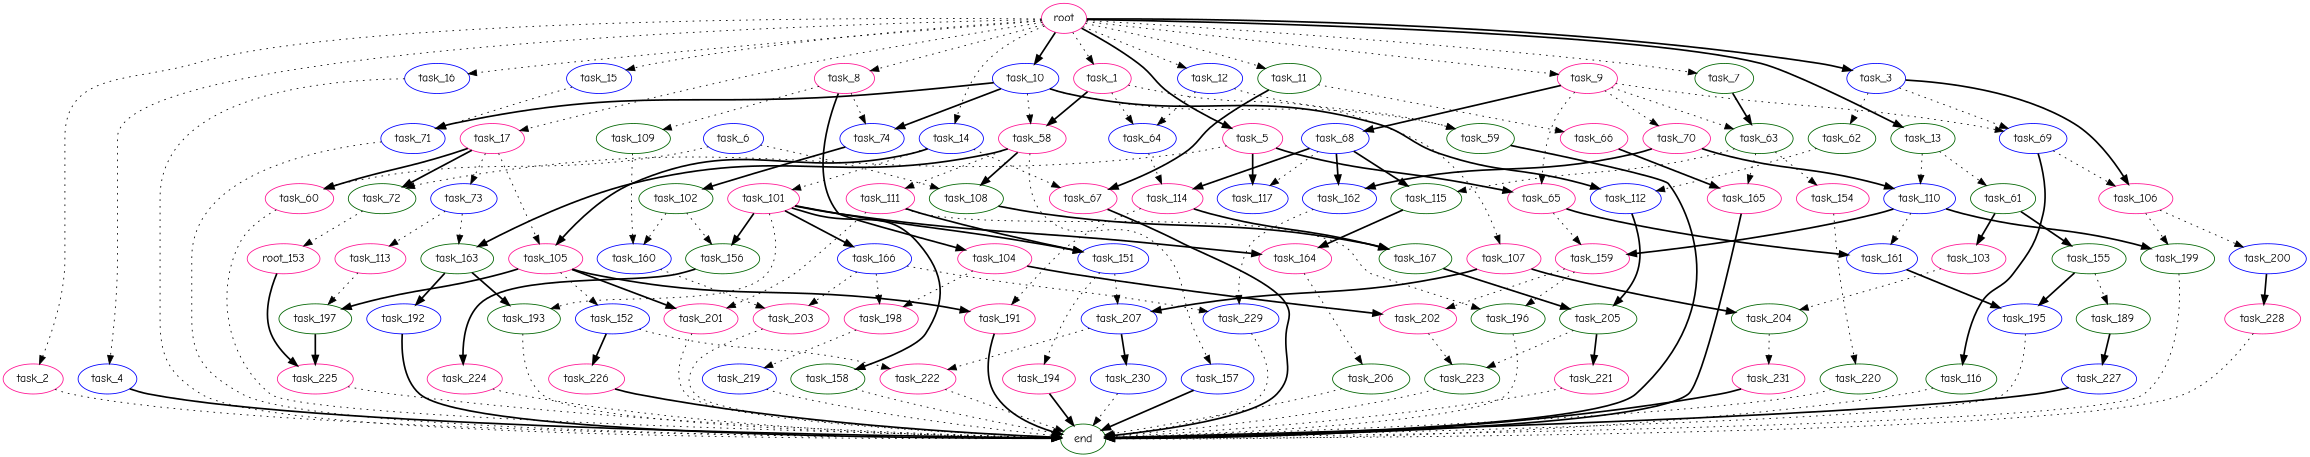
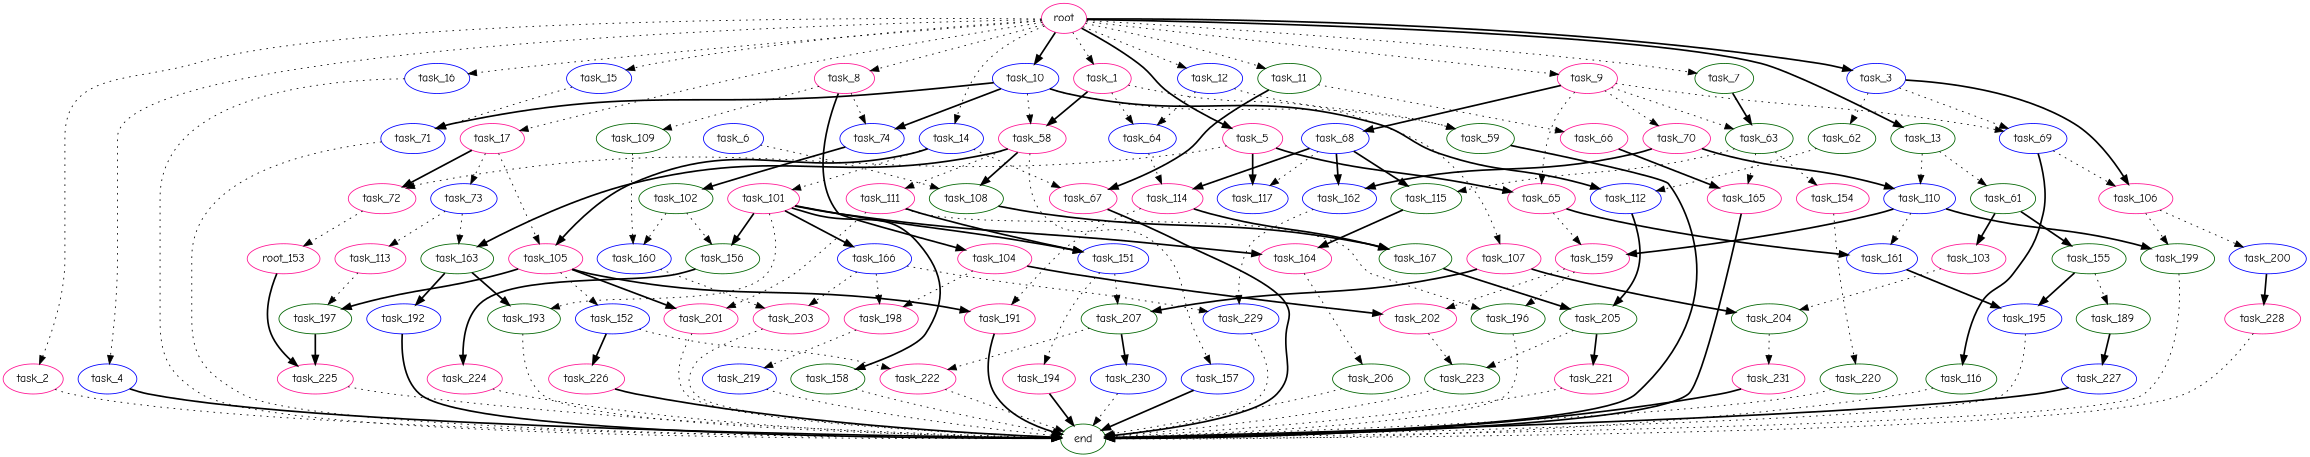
node "task_60": removed
node "task_72": color darkgreen -> deeppink
node "task_207": color blue -> darkgreen
